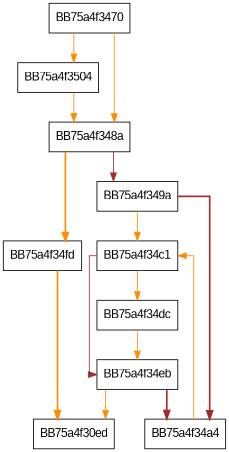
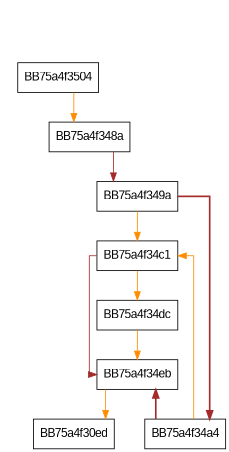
node "BB75a4f3470": removed
node "BB75a4f34fd": removed
edge "BB75a4f34eb" -> "BB75a4f34a4": reversed
